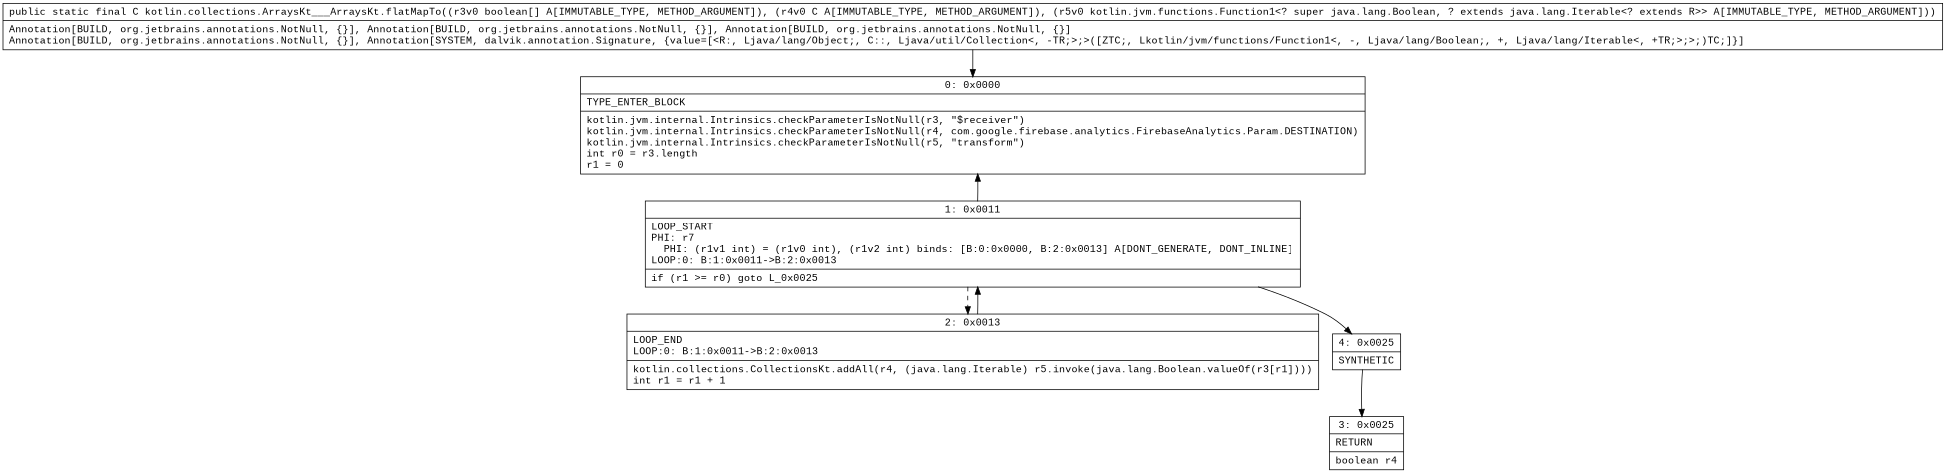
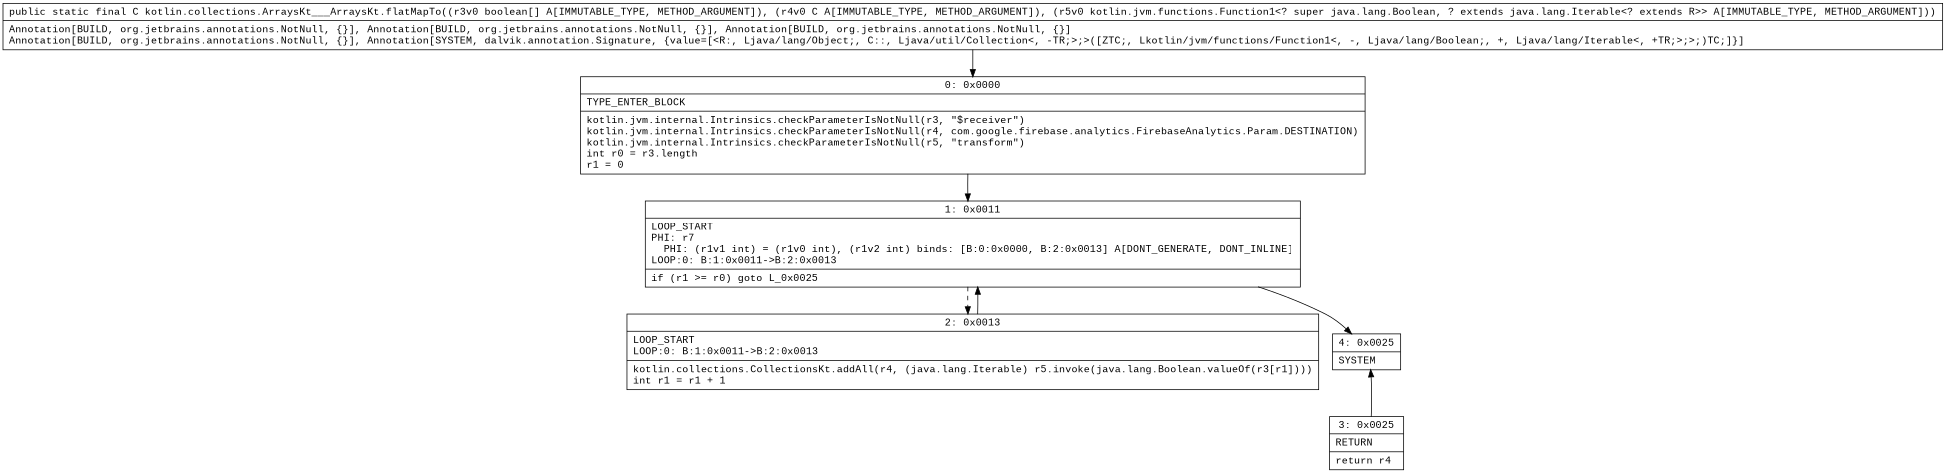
edge "1: 0x0011" -> "0: 0x0000": reversed
node "2: 0x0013": text "LOOP_END" -> "LOOP_START"
node "4: 0x0025": text "SYNTHETIC" -> "SYSTEM"
edge "4: 0x0025" -> "3: 0x0025": reversed
node "3: 0x0025": text "boolean r4" -> "return r4"
